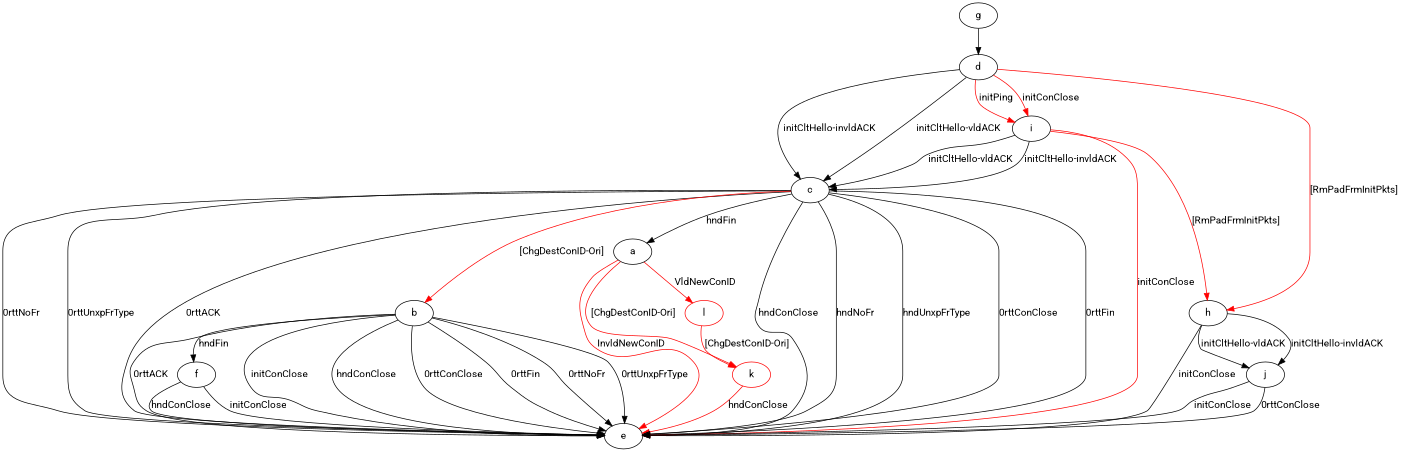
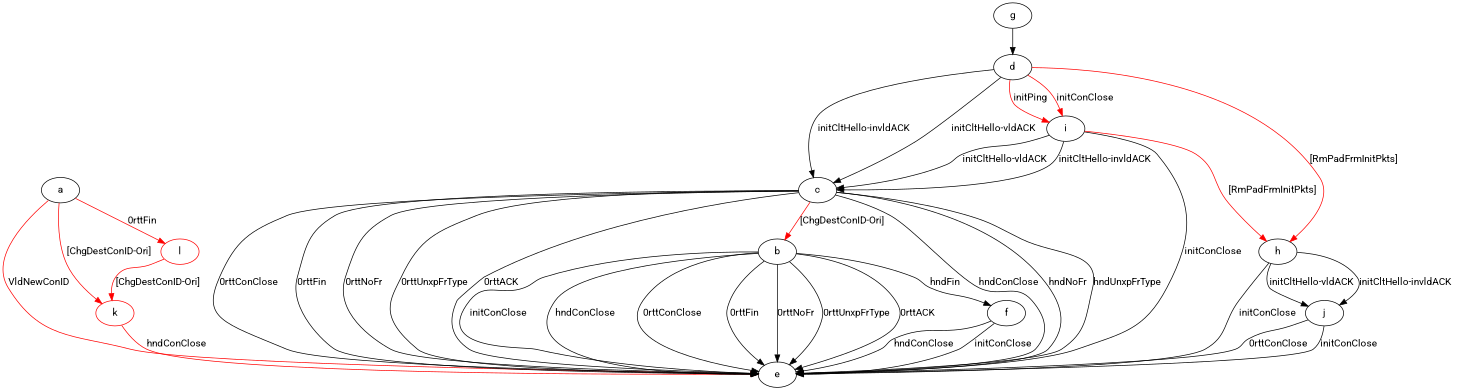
edge "c" -> "a": removed, label "hndFin"
edge "a" -> "l": label "VldNewConID " -> "0rttFin "
edge "a" -> "e": label "InvldNewConID " -> "VldNewConID "
edge "i" -> "e": color red -> black
